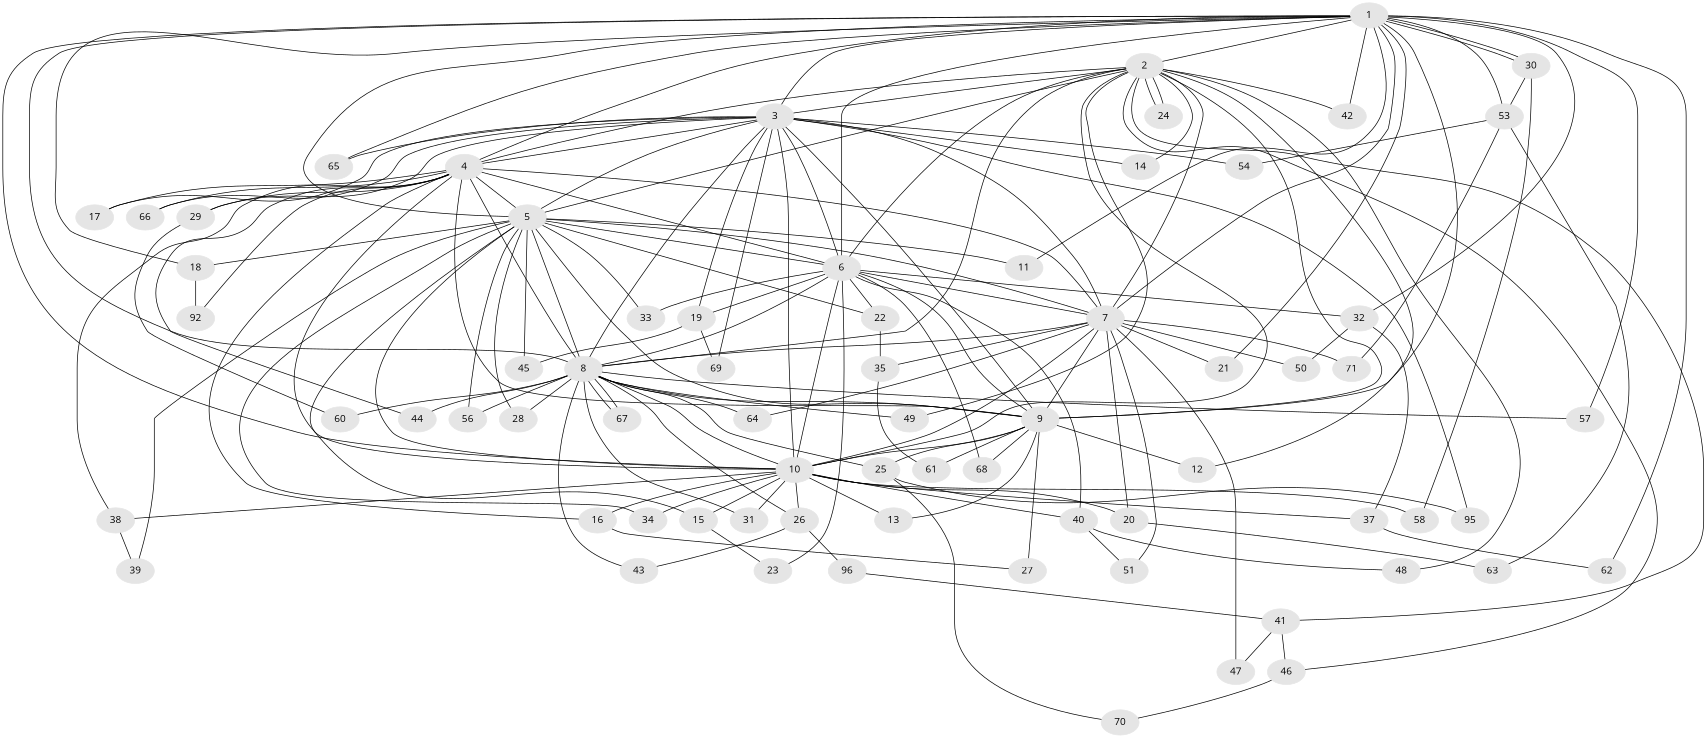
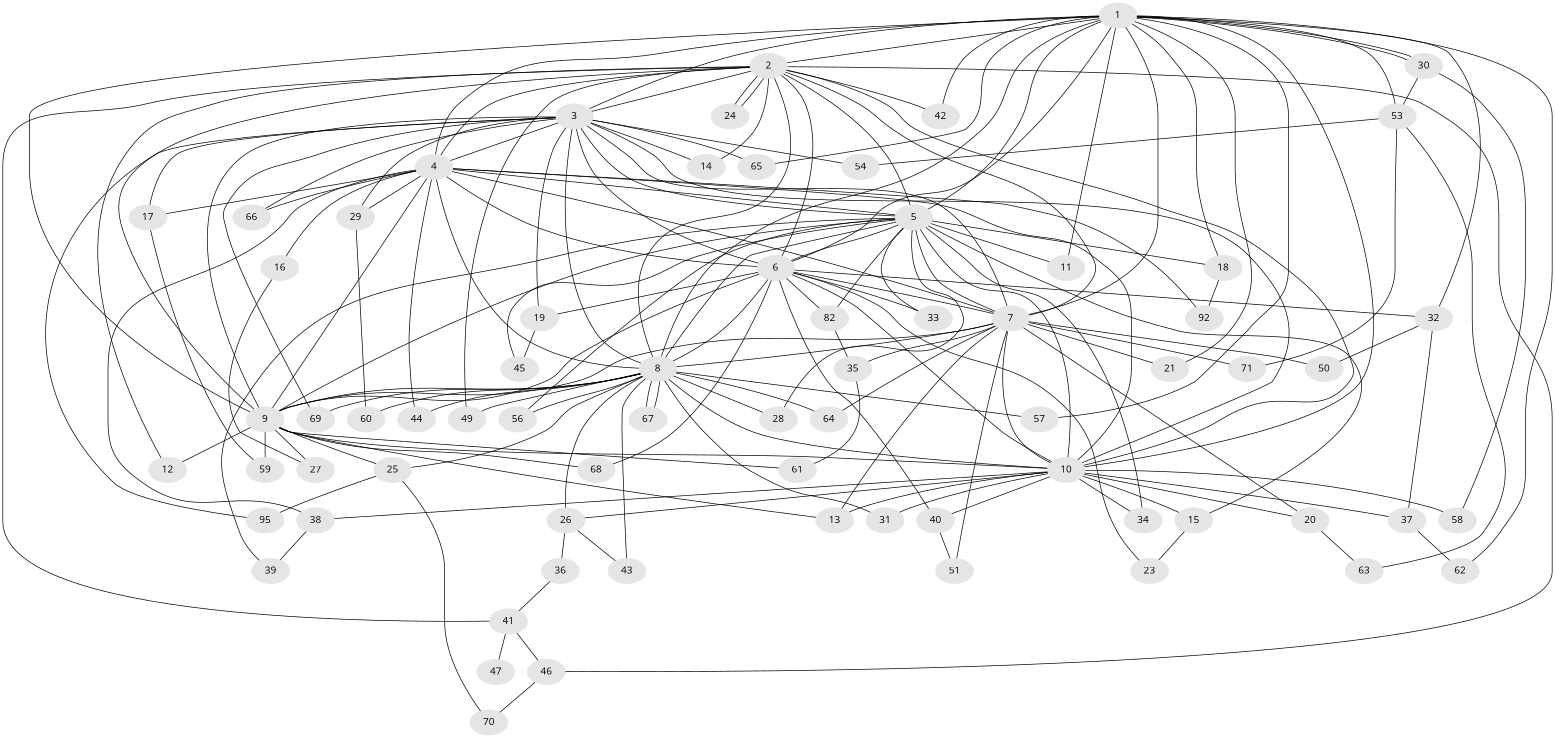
node "22": label "22" -> "82"
edge "19" -- "69": now "8" -- "69"
node "59": added
edge "7" -- "47": now "7" -- "13"
edge "10" -- "16": removed
node "96": label "96" -> "36"
node "48": removed
